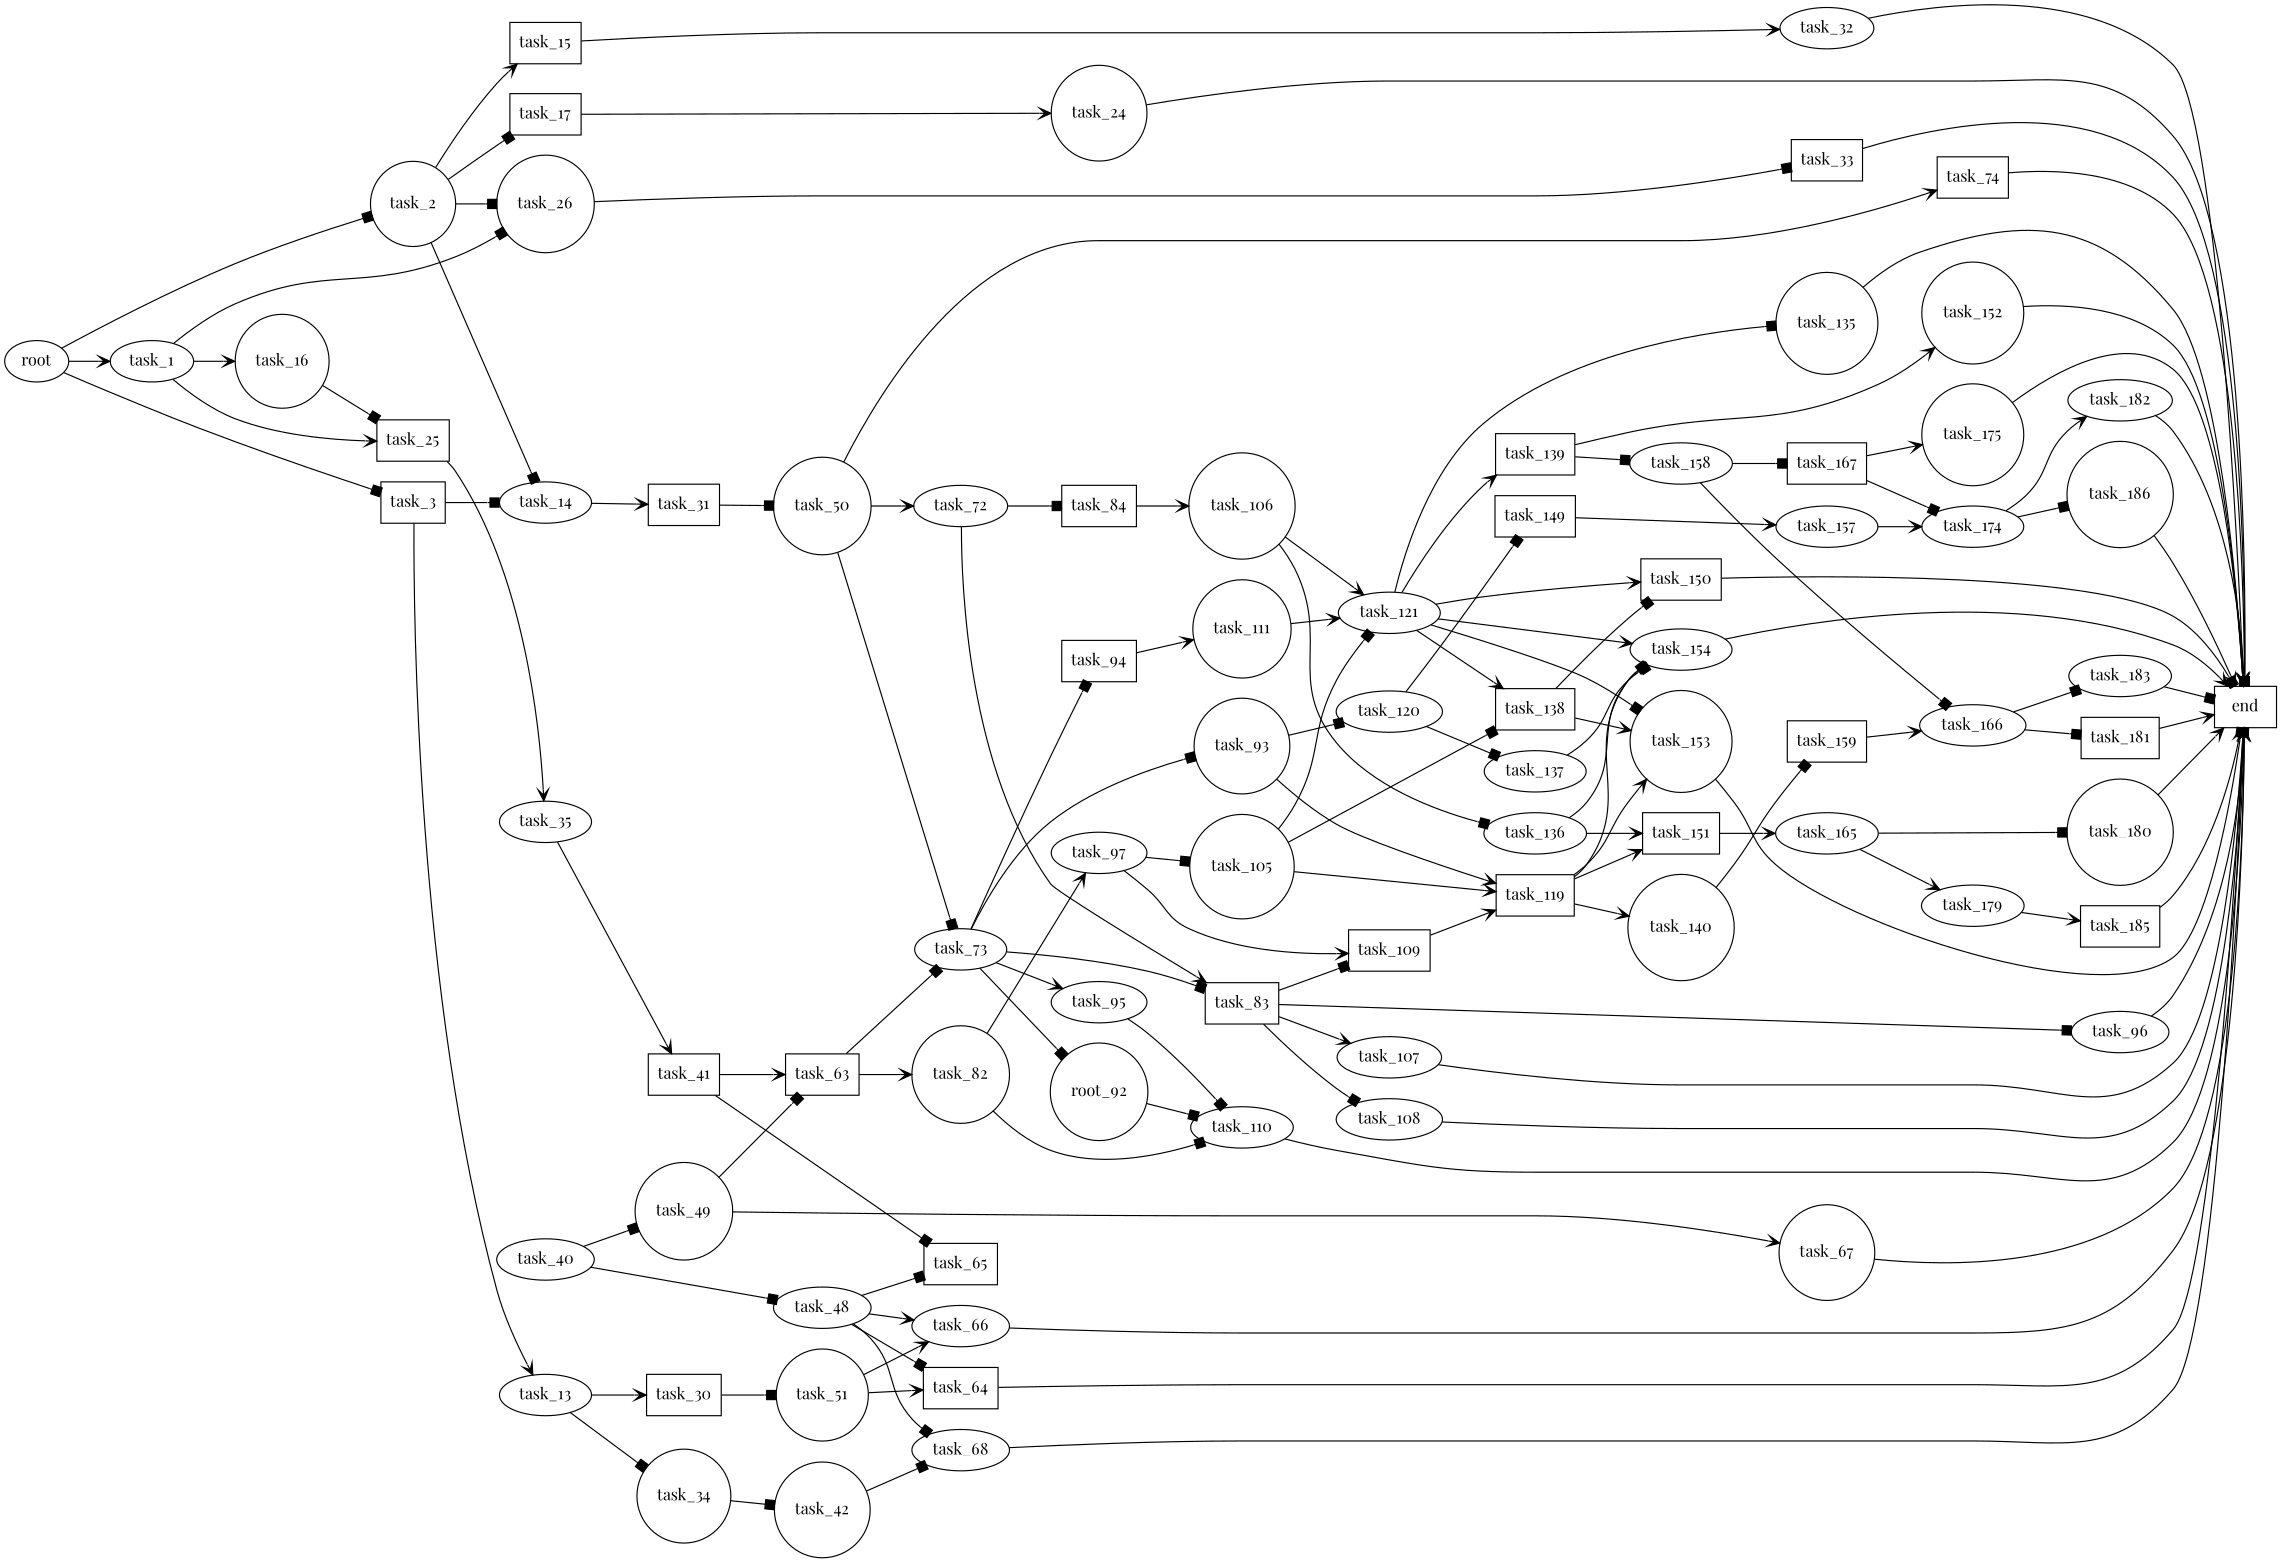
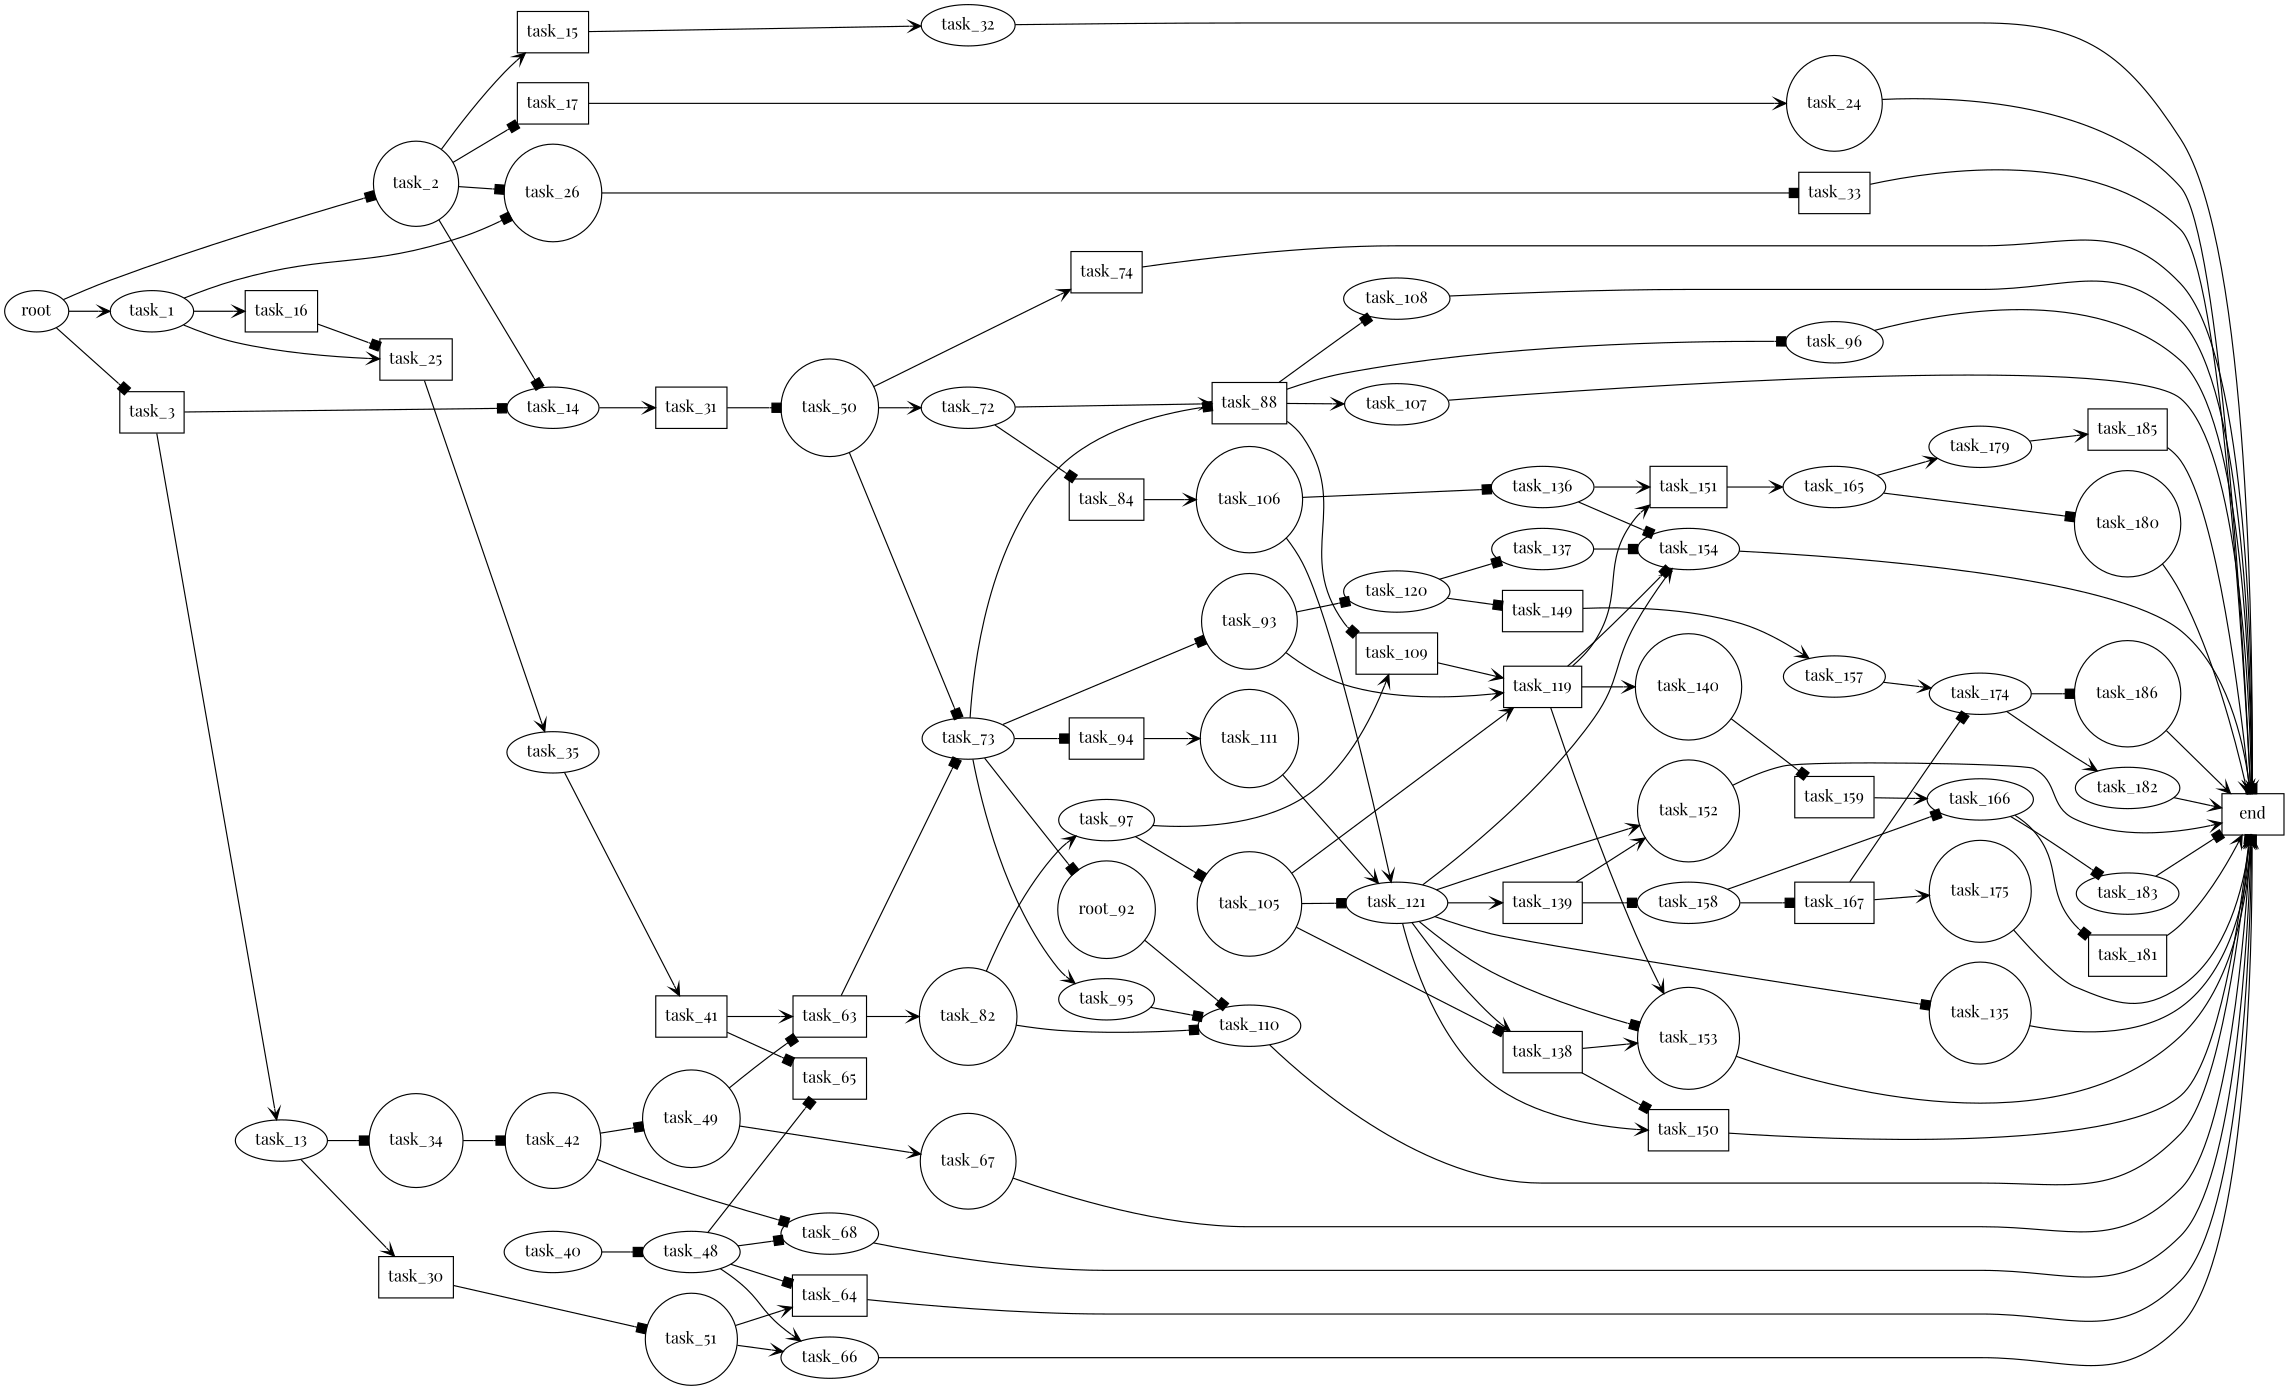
node "task_16": shape circle -> box
edge "task_121" -> "task_152": added
node "task_83": label "task_83" -> "task_88"
edge "task_40" -> "task_49": now "task_42" -> "task_49"
